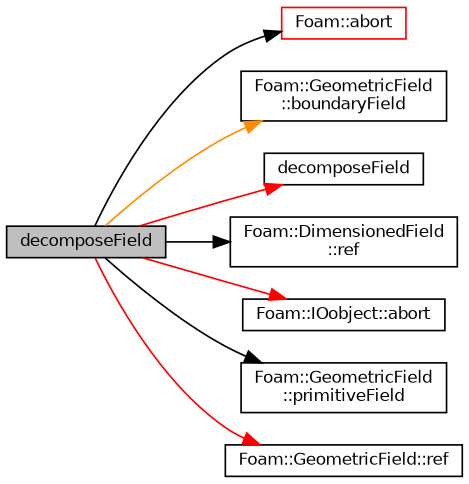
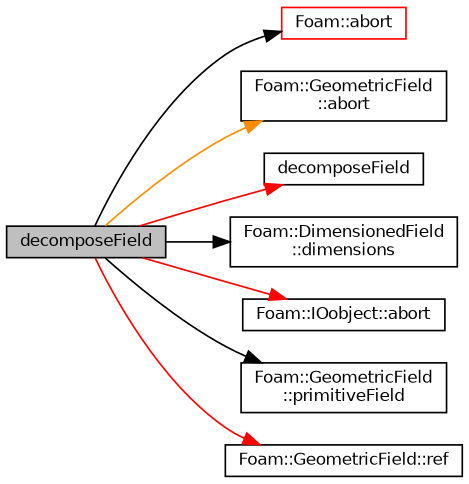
node "Foam::GeometricField ::boundaryField": label "Foam::GeometricField ::boundaryField" -> "Foam::GeometricField ::abort"
node "Foam::DimensionedField ::ref": label "Foam::DimensionedField ::ref" -> "Foam::DimensionedField ::dimensions"
